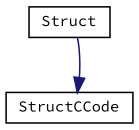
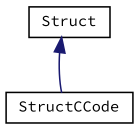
edge "Struct" -> "StructCCode": reversed
